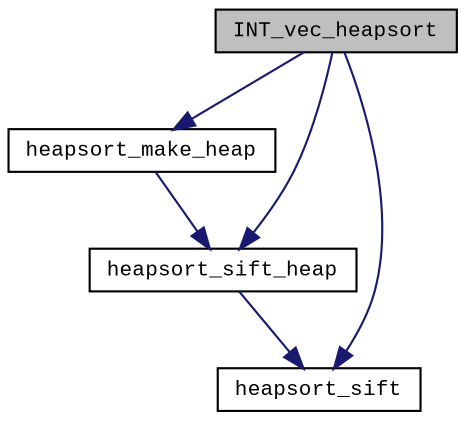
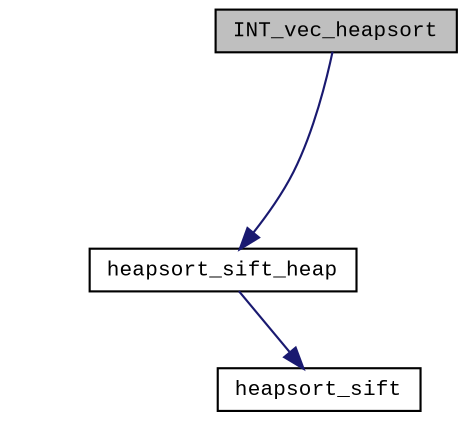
node "heapsort_make_heap": removed
edge "INT_vec_heapsort" -> "heapsort_sift": removed
